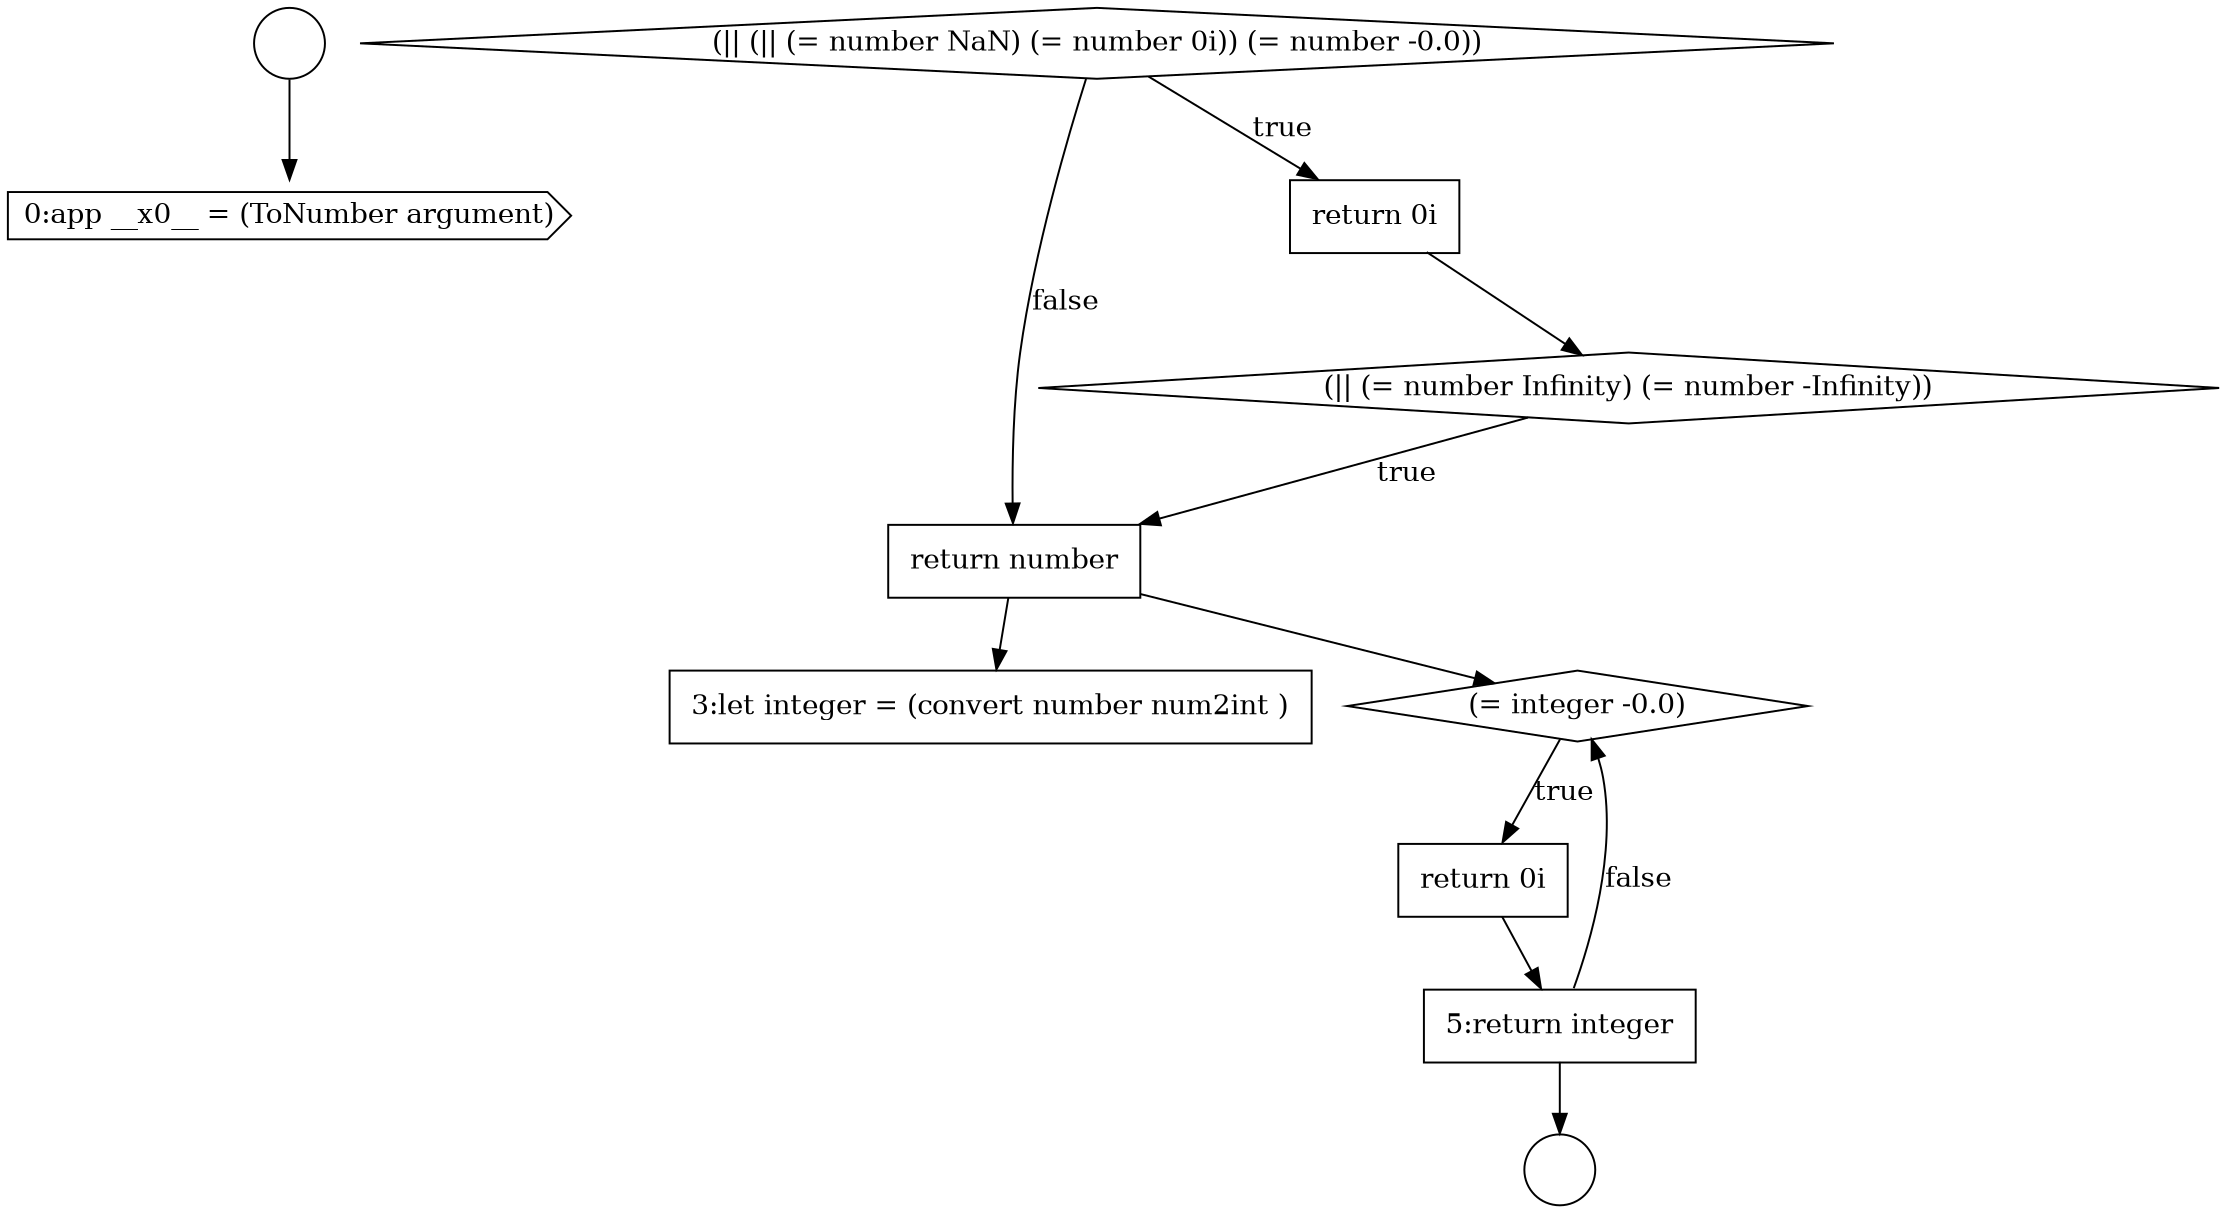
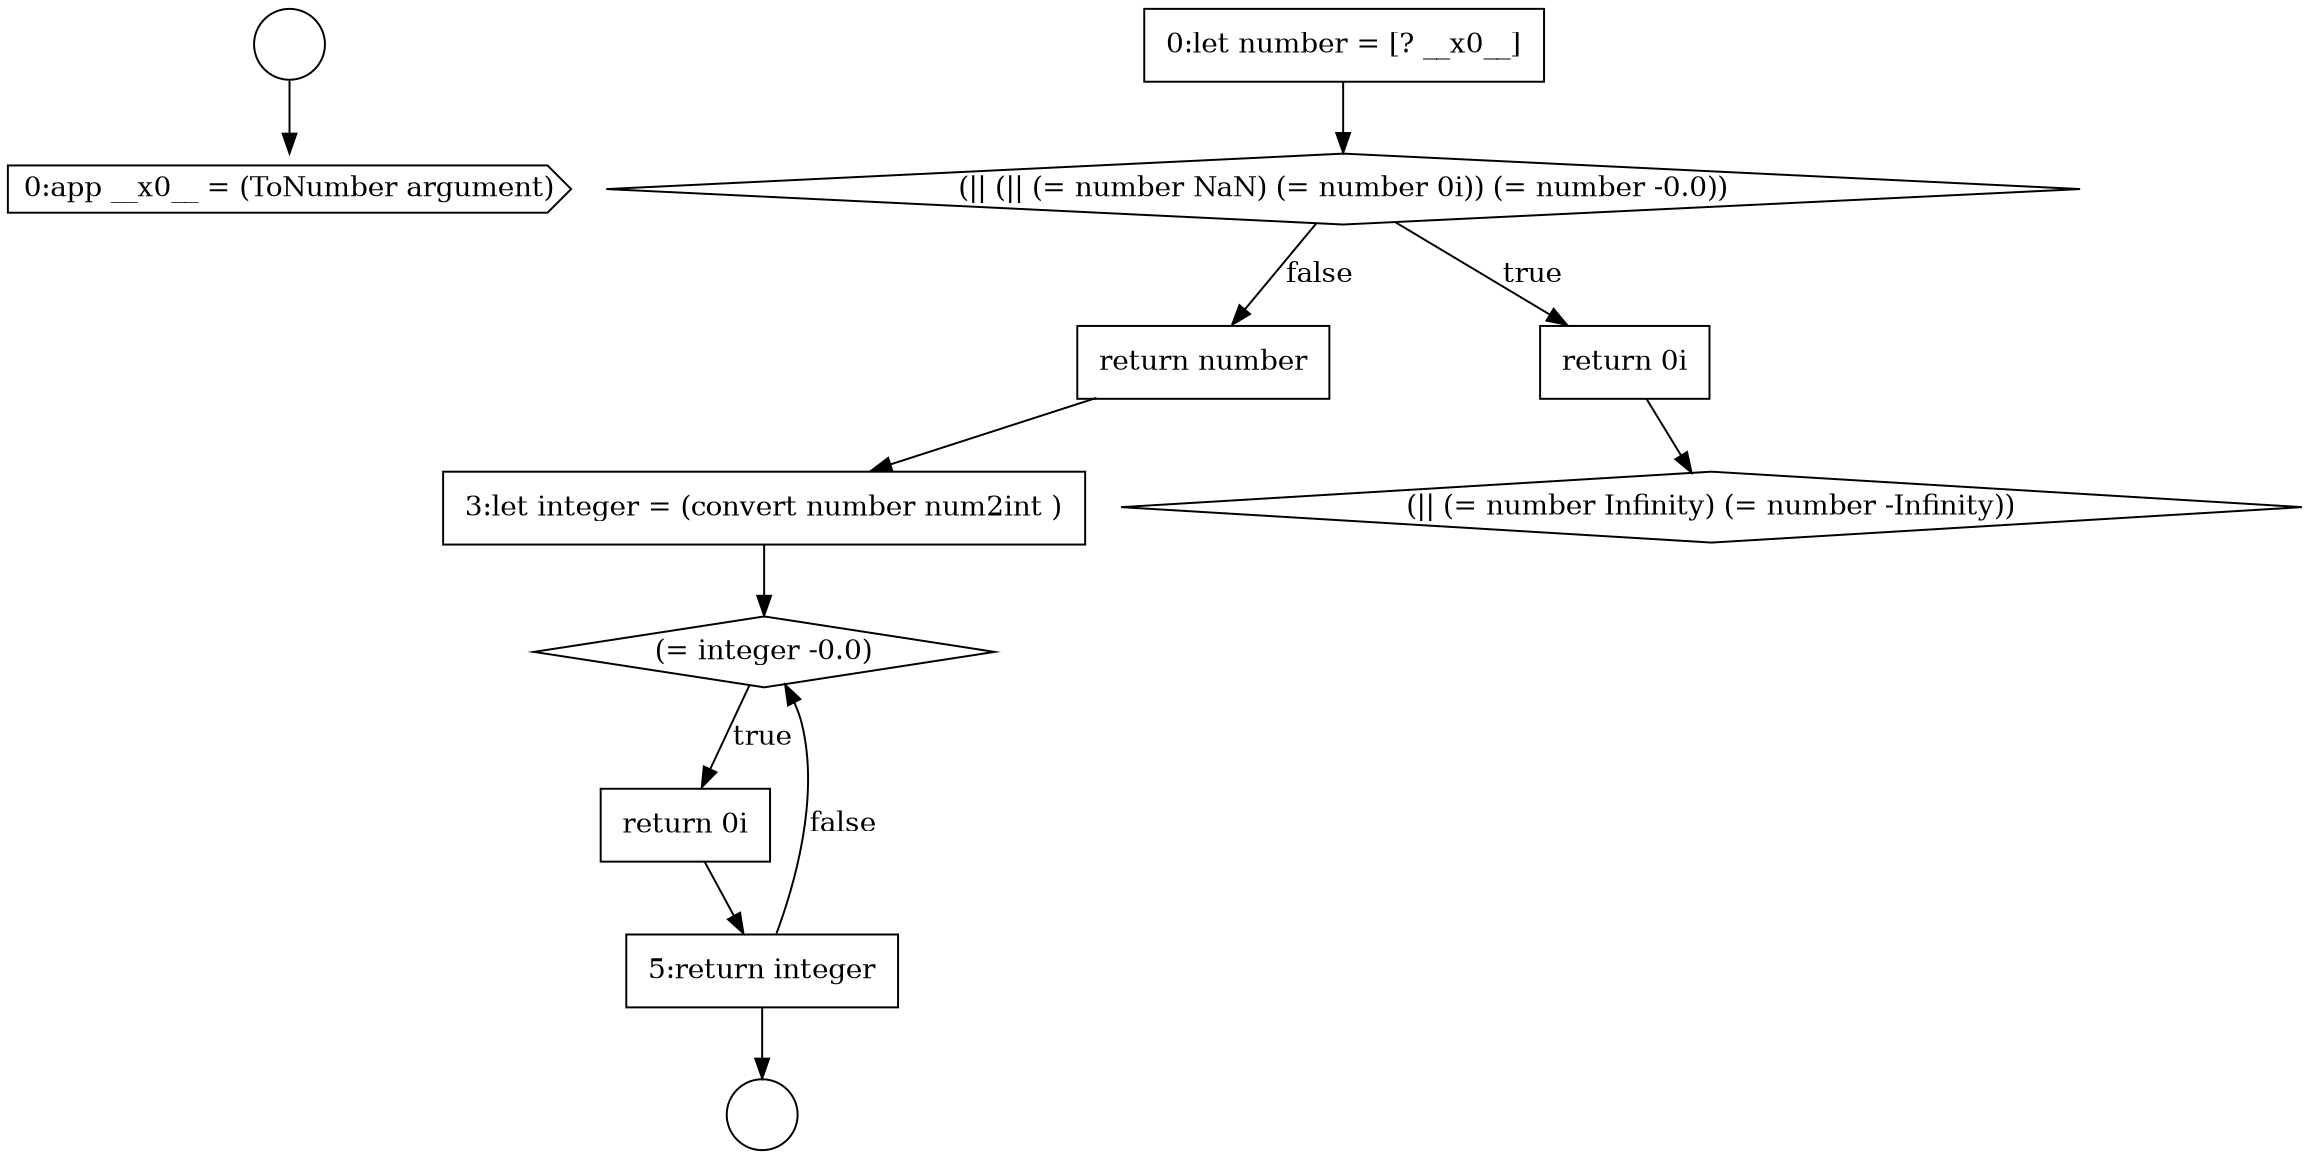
node "0:let number = [? __x0__]": added
edge "(|| (= number Infinity) (= number -Infinity))" -> "return number": removed, label "true"
edge "return number" -> "(= integer -0.0)": now "3:let integer = (convert number num2int )" -> "(= integer -0.0)"
